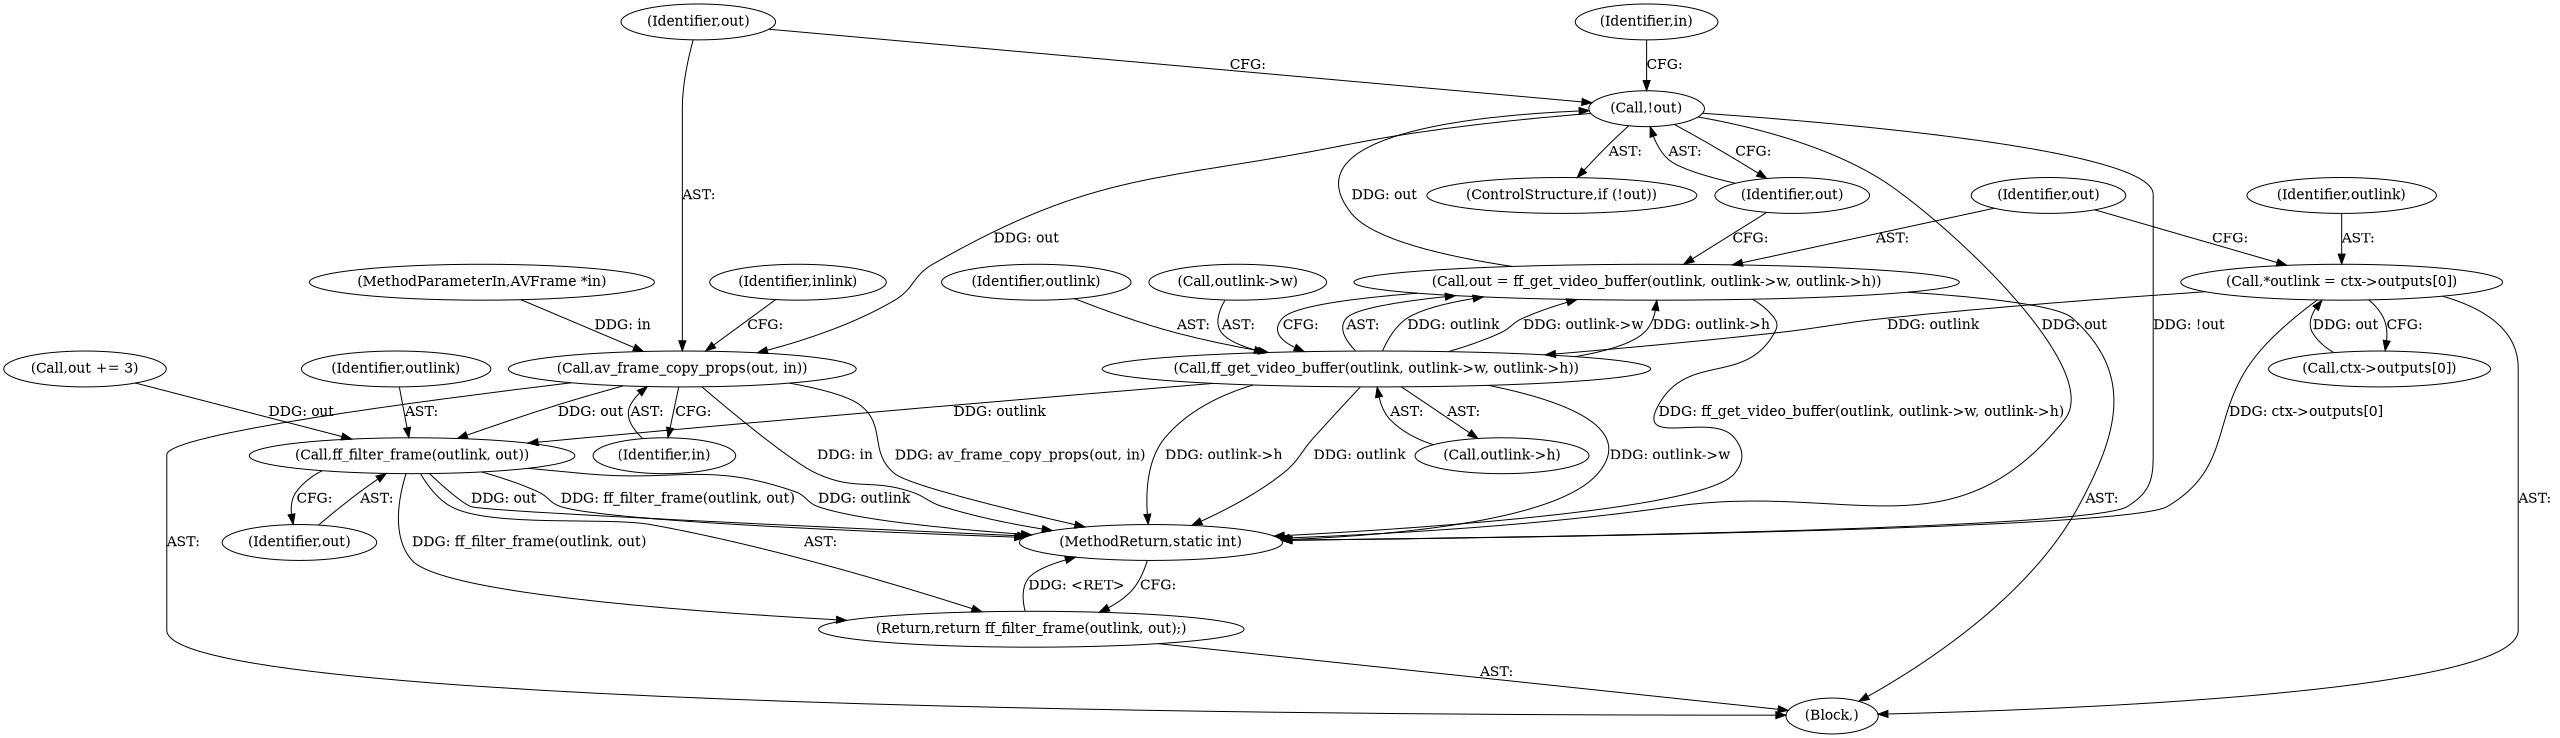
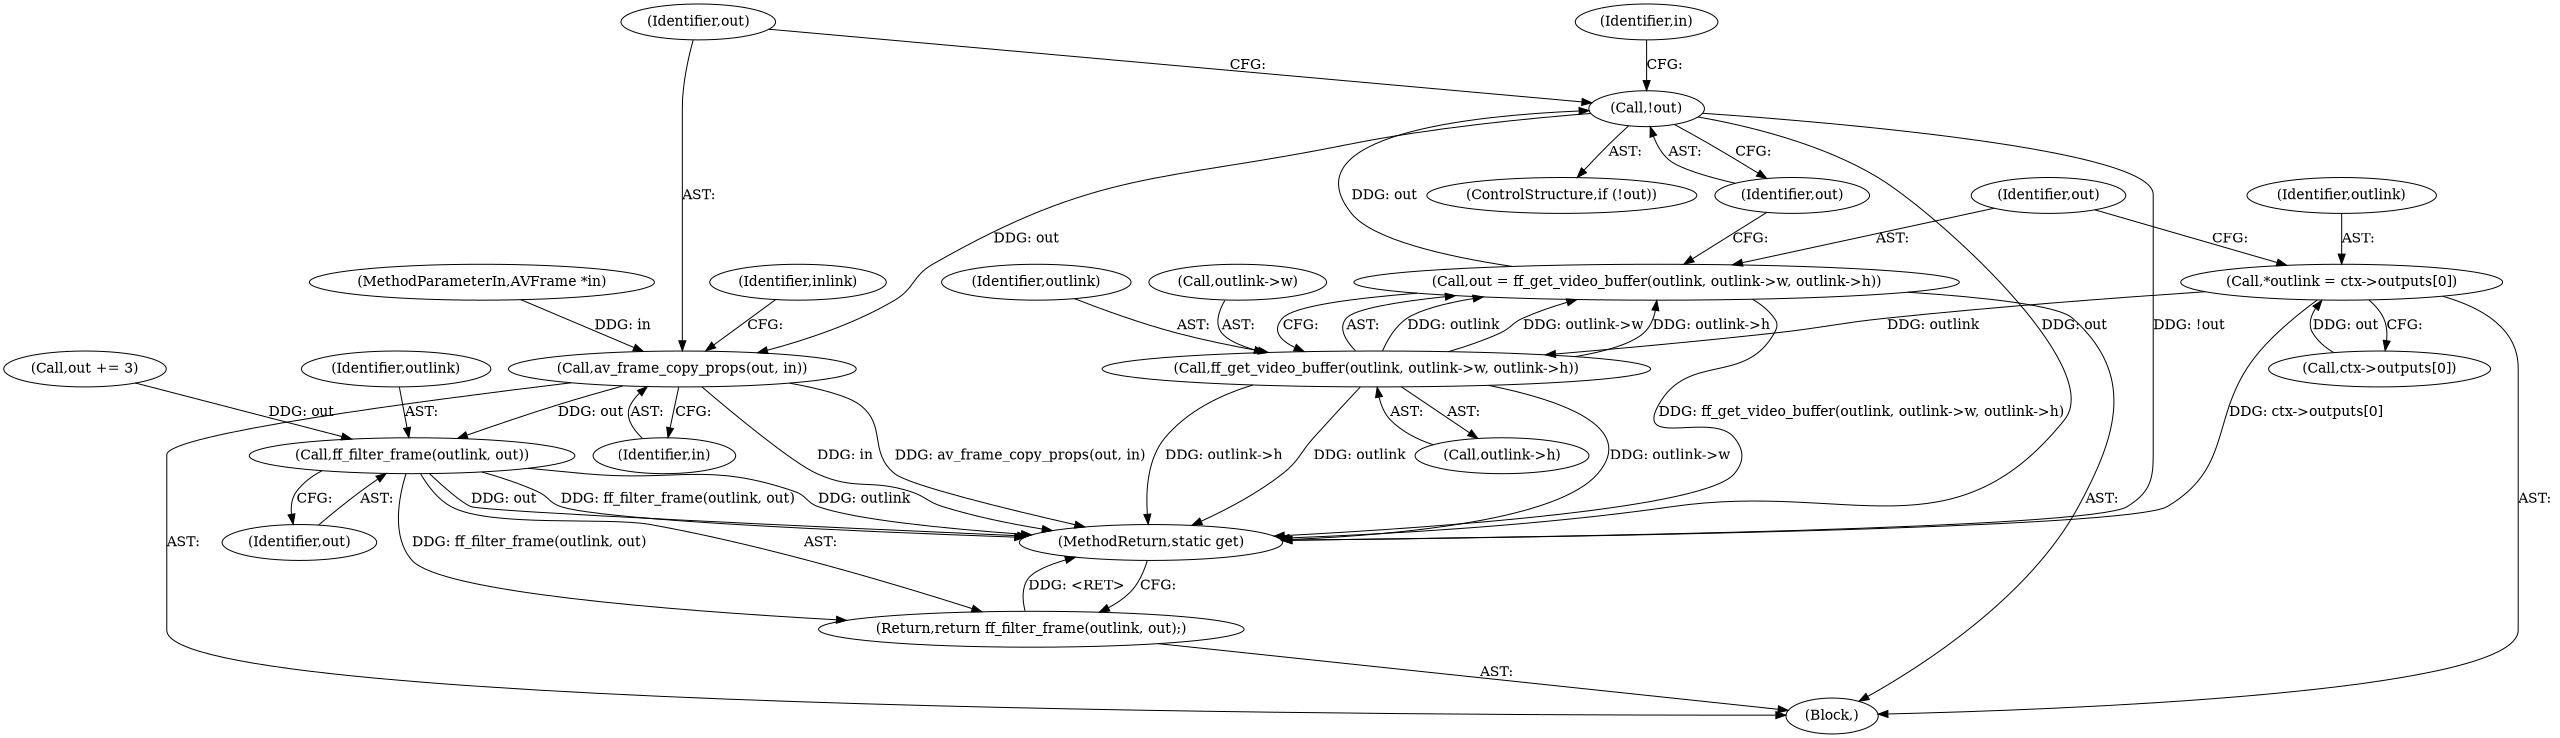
edge "(Call,ff_get_video_buffer(outlink, outlink->w, outlink->h))" -> "(Call,ff_filter_frame(outlink, out))": removed, label "DDG: outlink"
node "(MethodReturn,static int)": label "(MethodReturn,static int)" -> "(MethodReturn,static get)"
